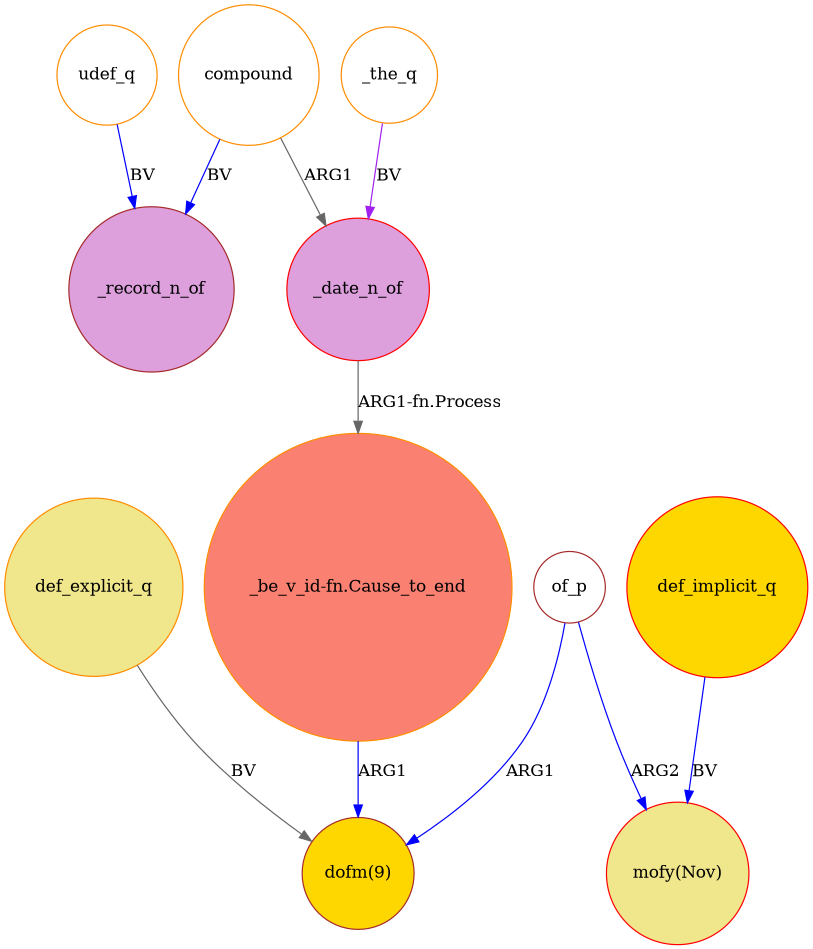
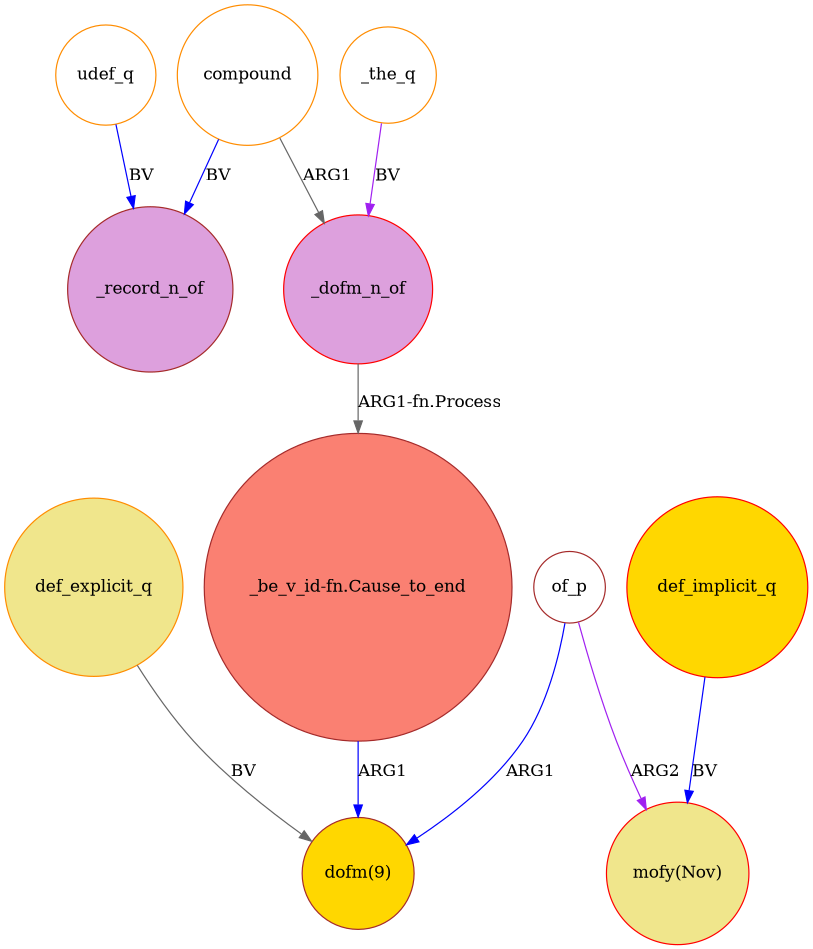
node "_date_n_of": label "_date_n_of" -> "_dofm_n_of"
node "_be_v_id-fn.Cause_to_end": color darkorange -> brown
edge "of_p" -> "mofy(Nov)": color blue -> purple
